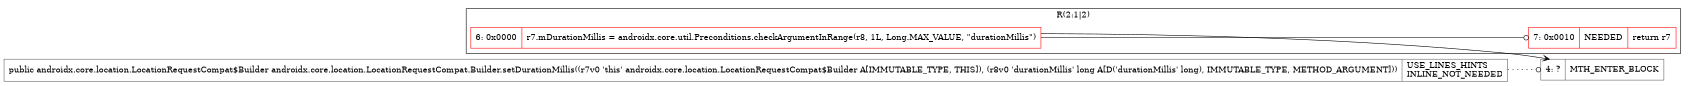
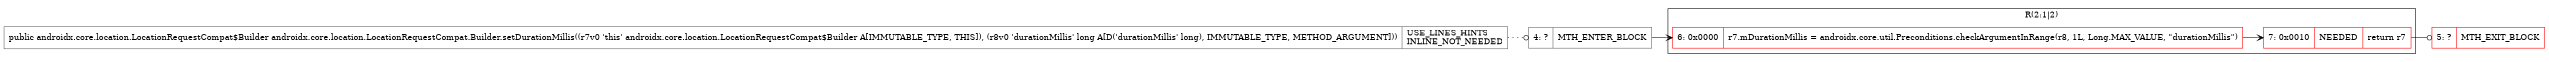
edge "6: 0x0000" -> "7: 0x0010": arrowhead odot -> vee
node "5: ?": added
edge "6: 0x0000" -> "4: ?": reversed
